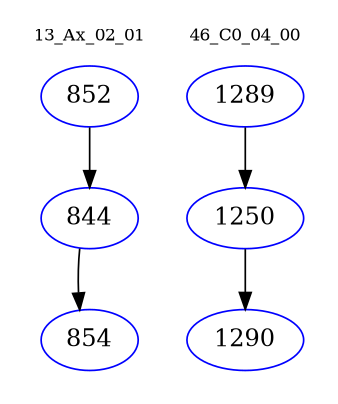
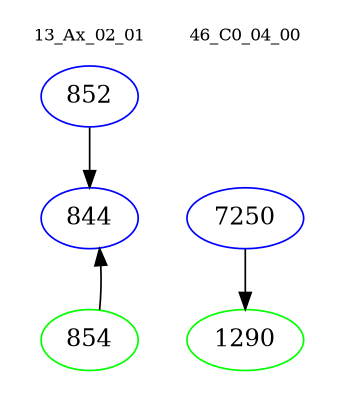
node "1289": removed
node "1250": label "1250" -> "7250"
edge "844" -> "854": reversed
node "854": color blue -> green
node "1290": color blue -> green
